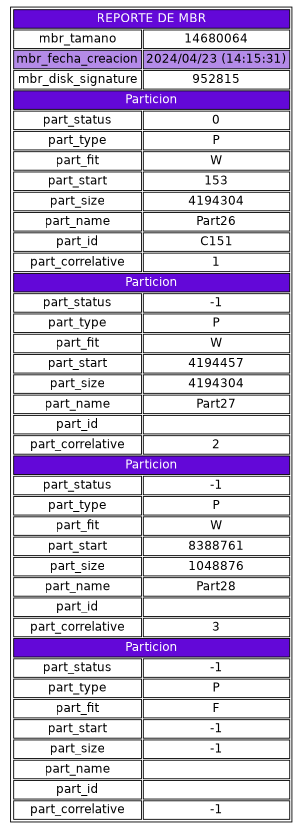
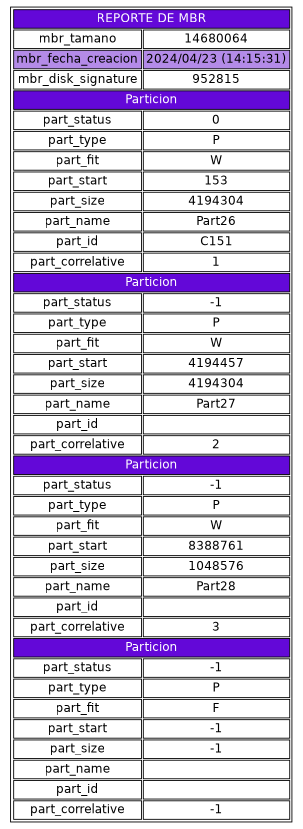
node "REPORTE DE MBR": text "1048876" -> "1048576"
